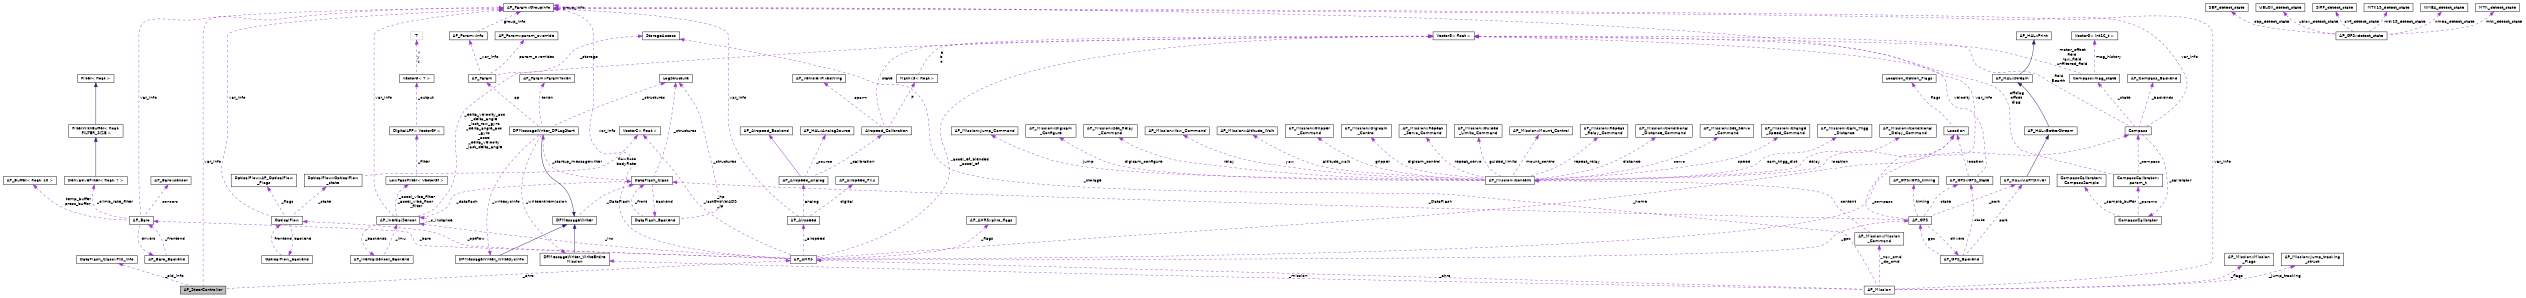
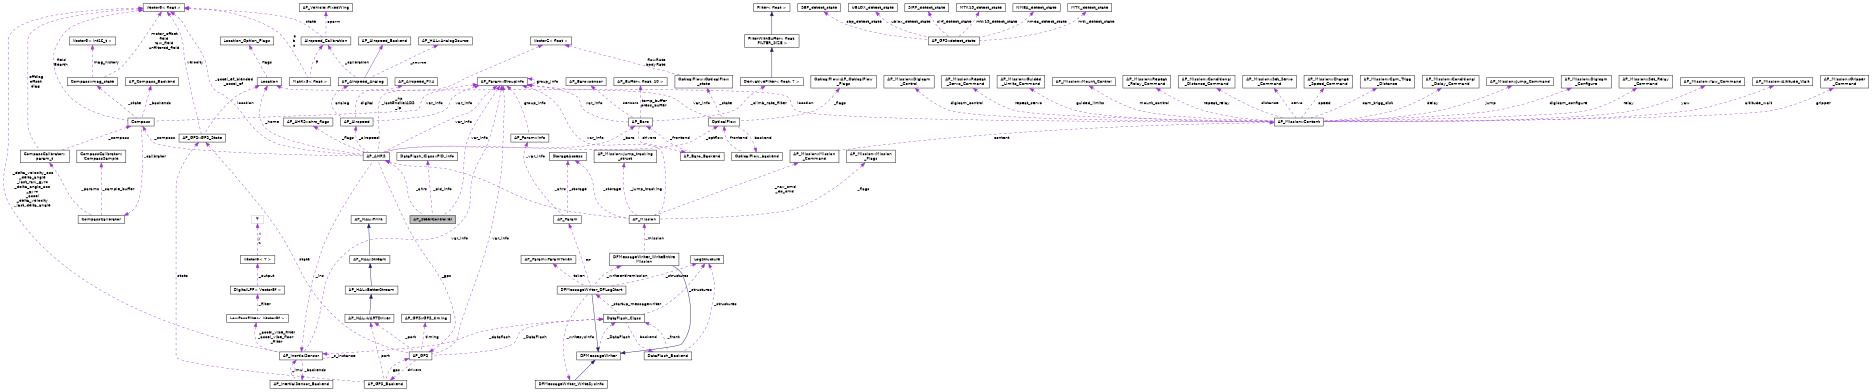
node "AP_Param::param_override": removed
edge "Airspeed_Calibration" -> "Matrix3< float >": reversed
edge "AP_Mission" -> "DFMessageWriter_WriteEntire Mission": reversed
